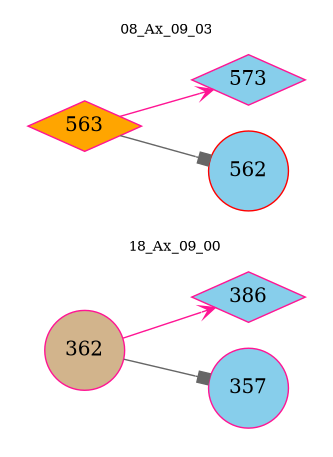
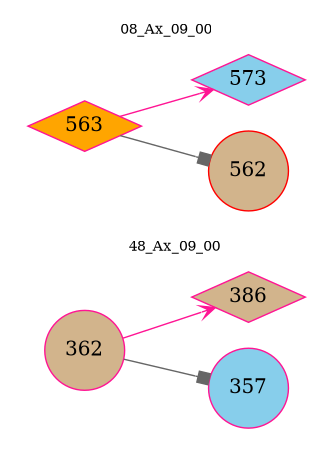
cluster "08_Ax_09_03": label "08_Ax_09_03" -> "08_Ax_09_00"
node "562": fillcolor skyblue -> tan
cluster "18_Ax_09_00": label "18_Ax_09_00" -> "48_Ax_09_00"
node "386": fillcolor skyblue -> tan
